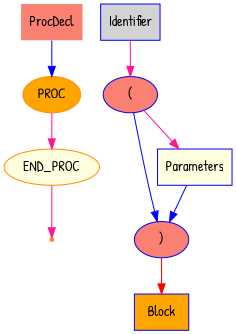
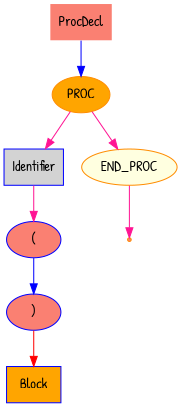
edge "PROC" -> "Identifier": added
node "Parameters": removed
